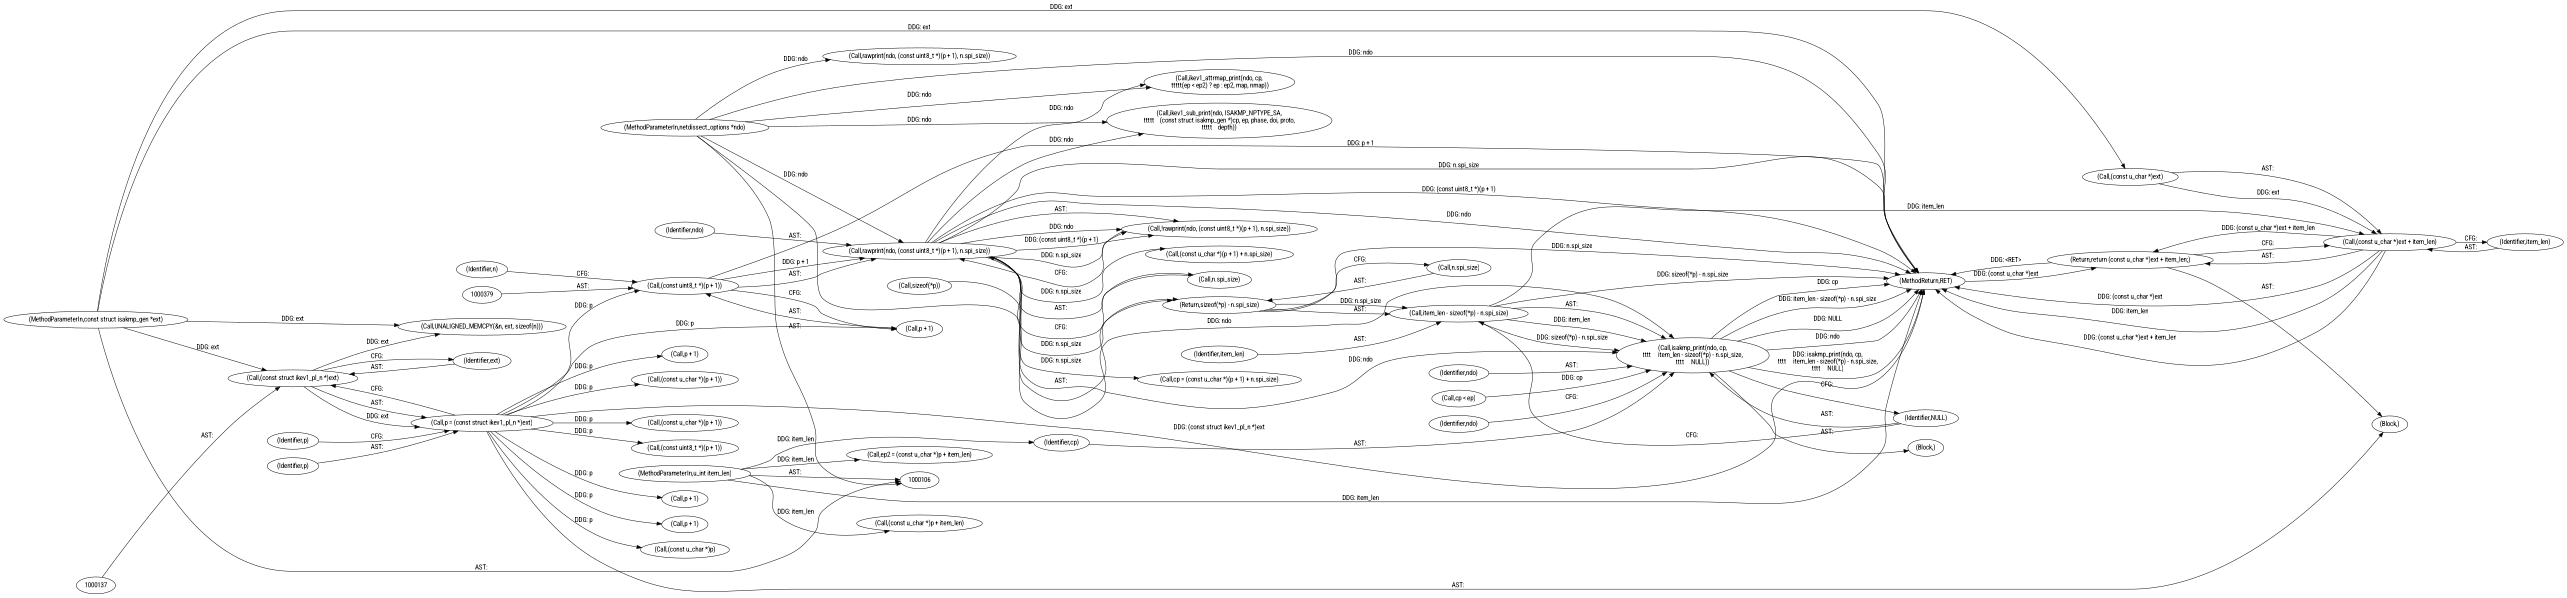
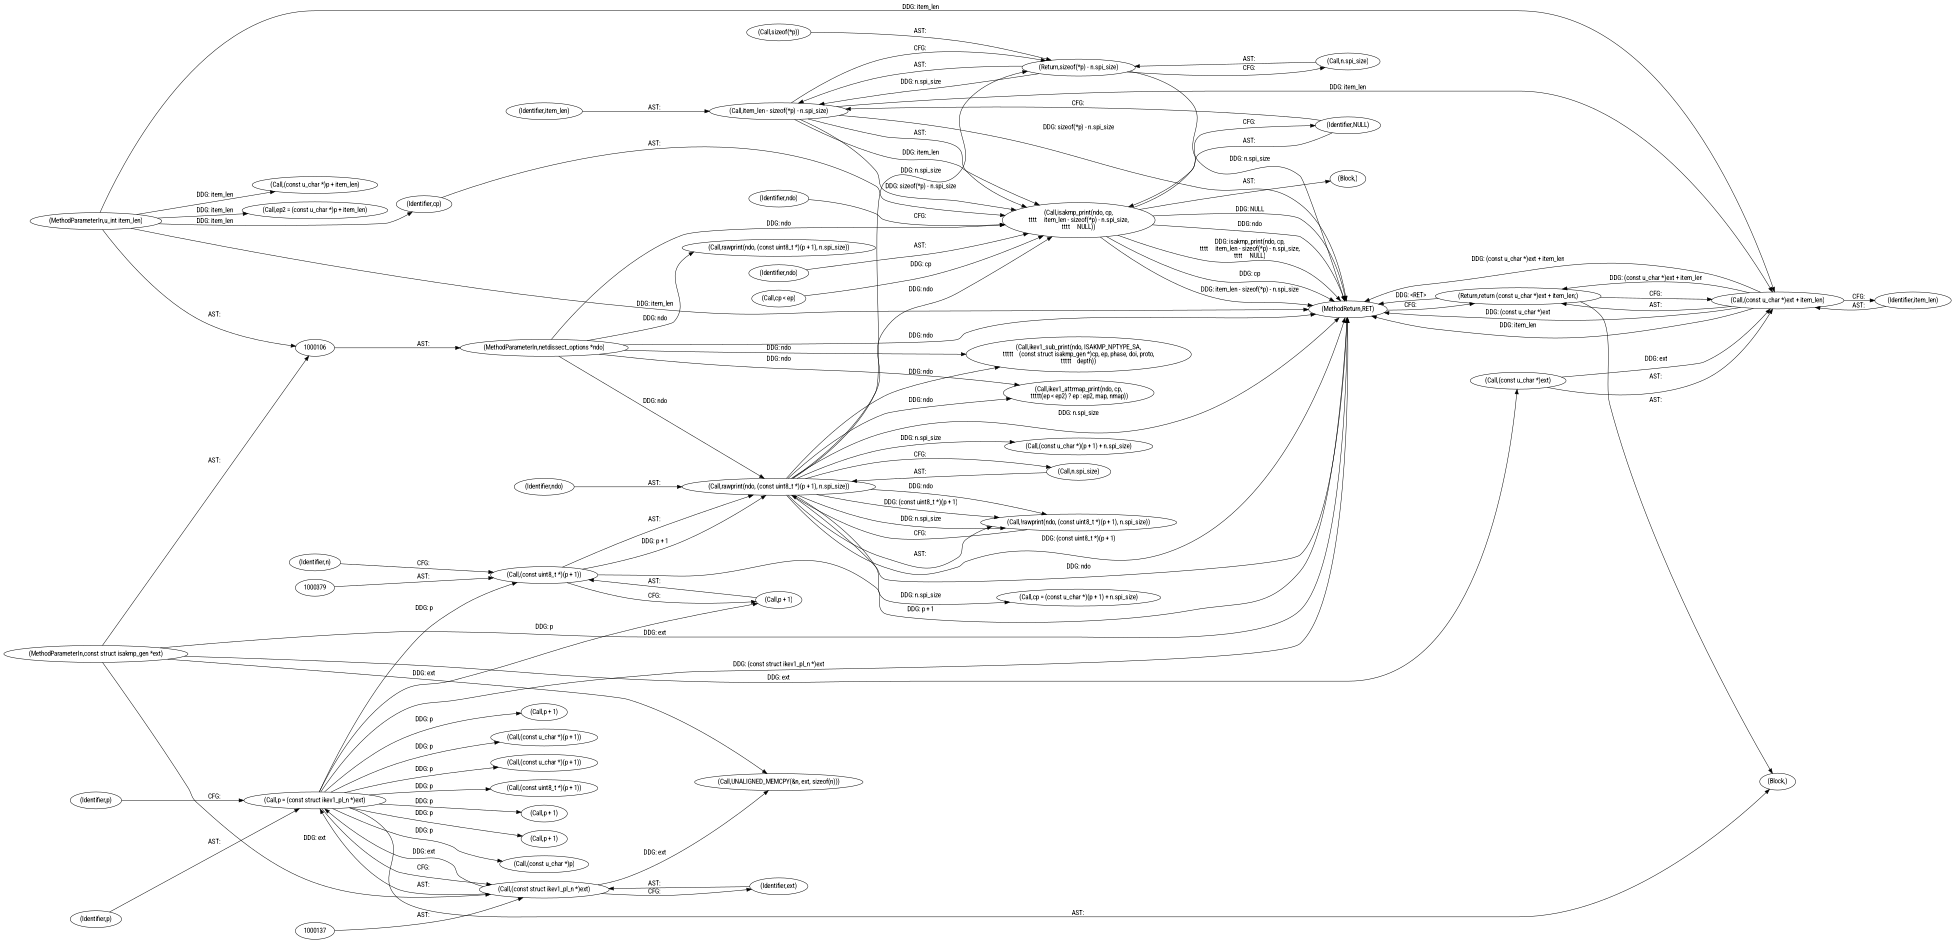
edge "(MethodParameterIn,u_int item_len)" -> "(Call,(const u_char *)ext + item_len)": added, label "DDG: item_len"
edge "(Call,item_len - sizeof(*p) - n.spi_size)" -> "(Return,sizeof(*p) - n.spi_size)": added, label "CFG:"
edge "(MethodReturn,RET)" -> "(Return,return (const u_char *)ext + item_len;)": label "DDG: (const u_char *)ext" -> "CFG: "
edge "(MethodParameterIn,netdissect_options *ndo)" -> "1000106": reversed
